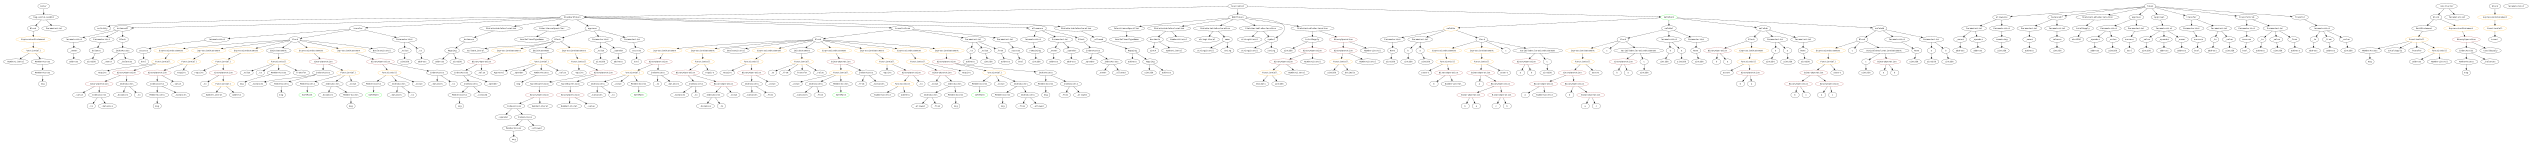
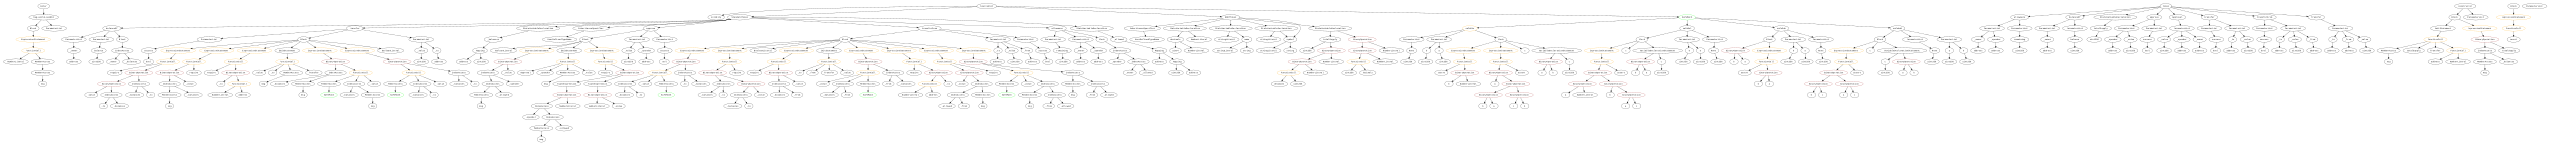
edge "StandardToken" -> "solidity": now "SourceUnit" -> "solidity"
